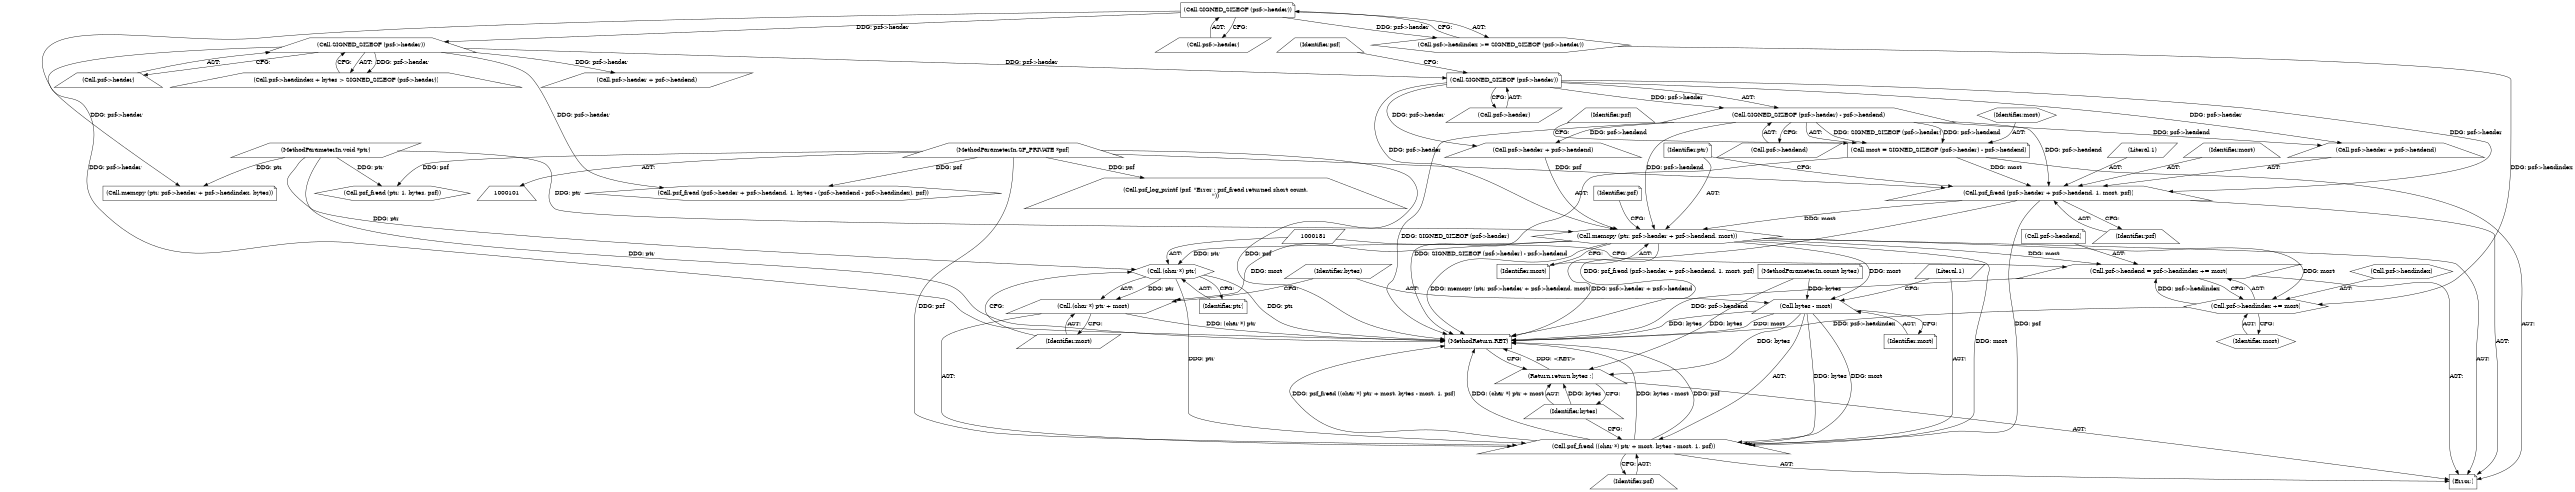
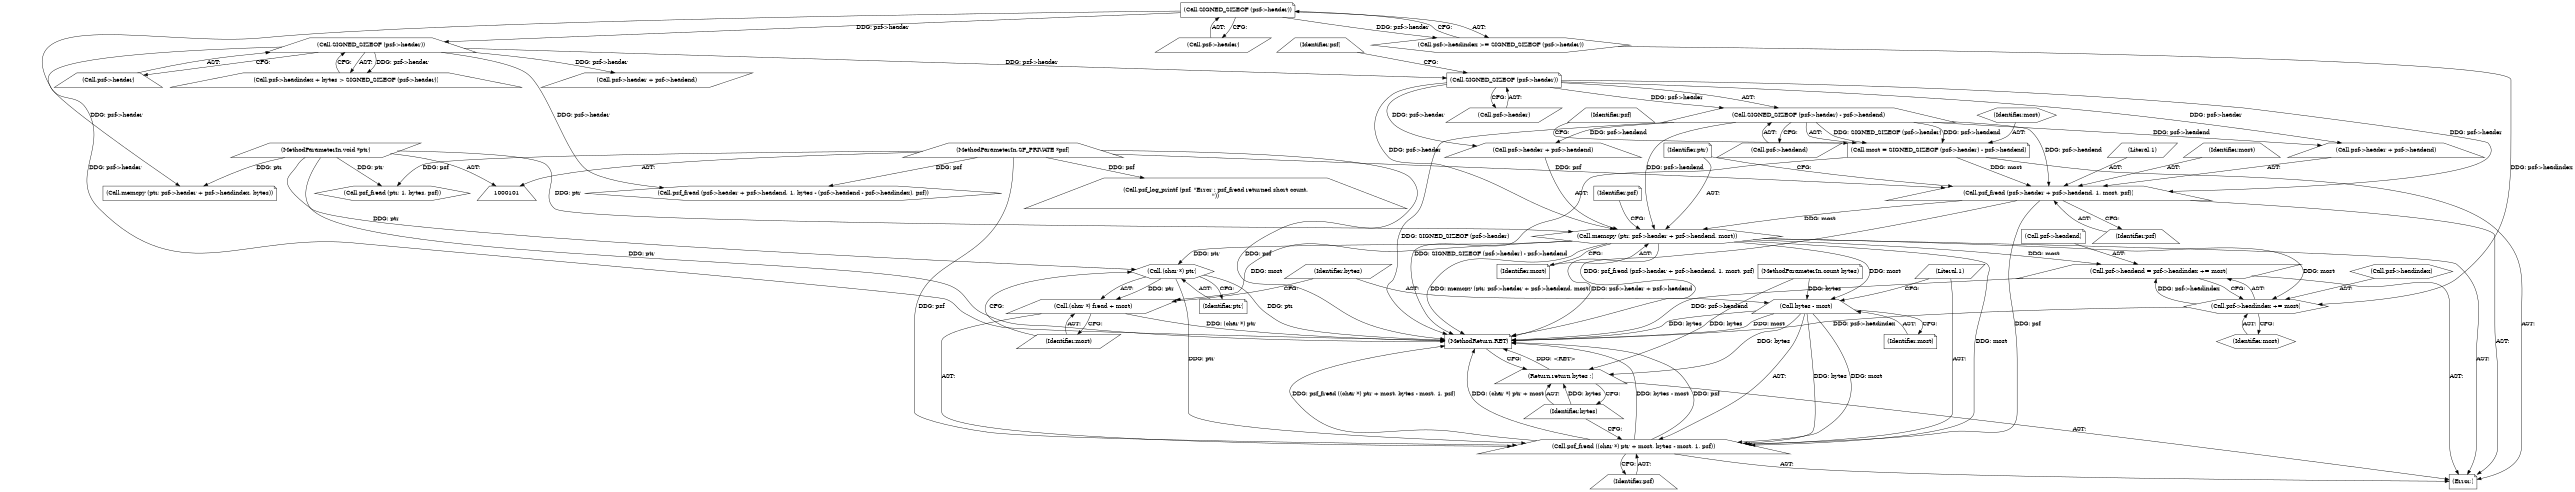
edge "(MethodParameterIn,void *ptr)" -> "1000101": added, label "AST:"
node "1000181": removed
node "(Call,(char *) ptr + most)": label "(Call,(char *) ptr + most)" -> "(Call,(char *) fread + most)"
